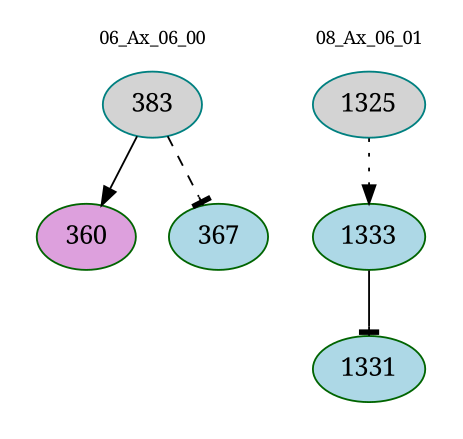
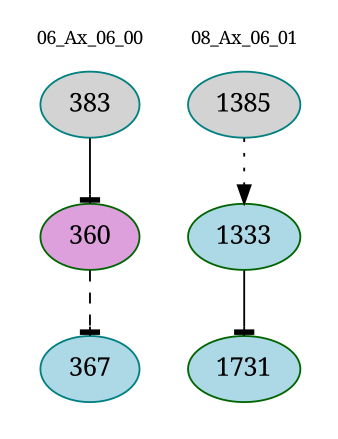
node "1325": label "1325" -> "1385"
edge "383" -> "360": arrowhead normal -> tee
edge "383" -> "367": now "360" -> "367"
node "367": color darkgreen -> teal
node "1331": label "1331" -> "1731"
